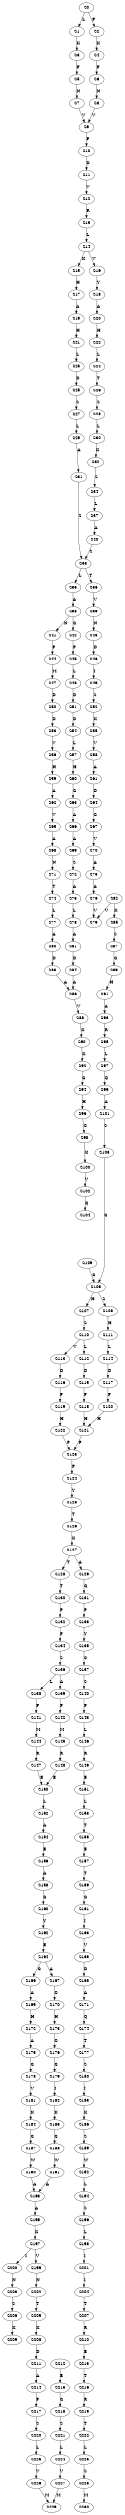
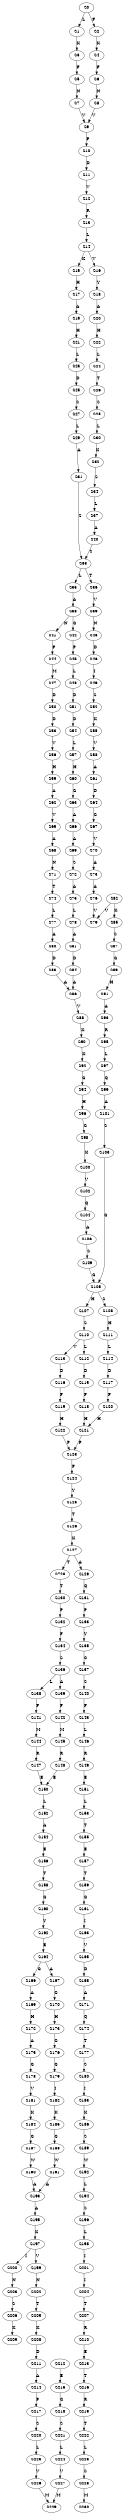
node "S106": added
node "S128": label "S128" -> "S728"
edge "S156" -> "S158": label "A" -> "T"
